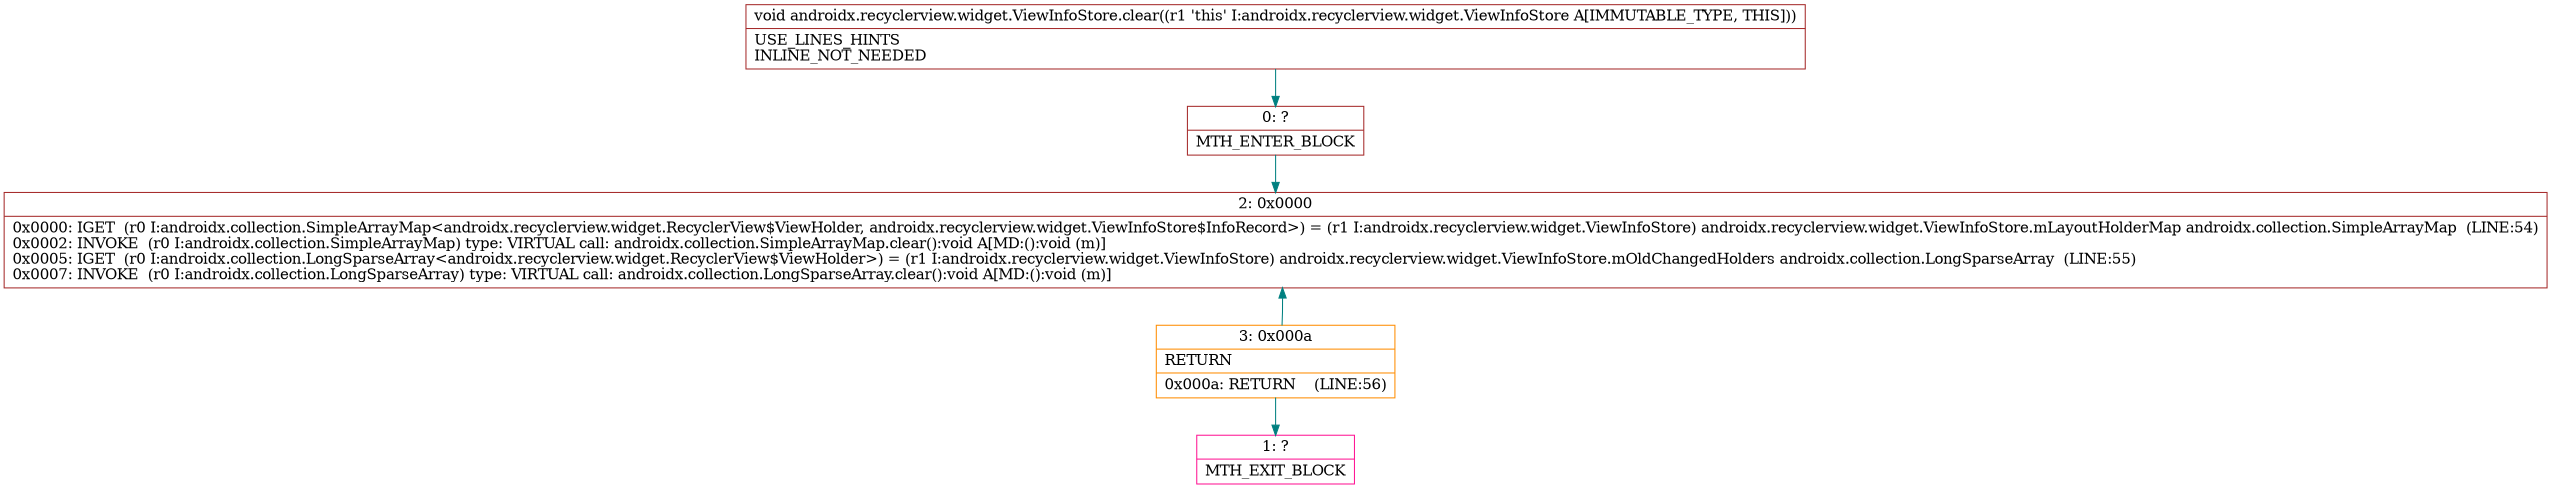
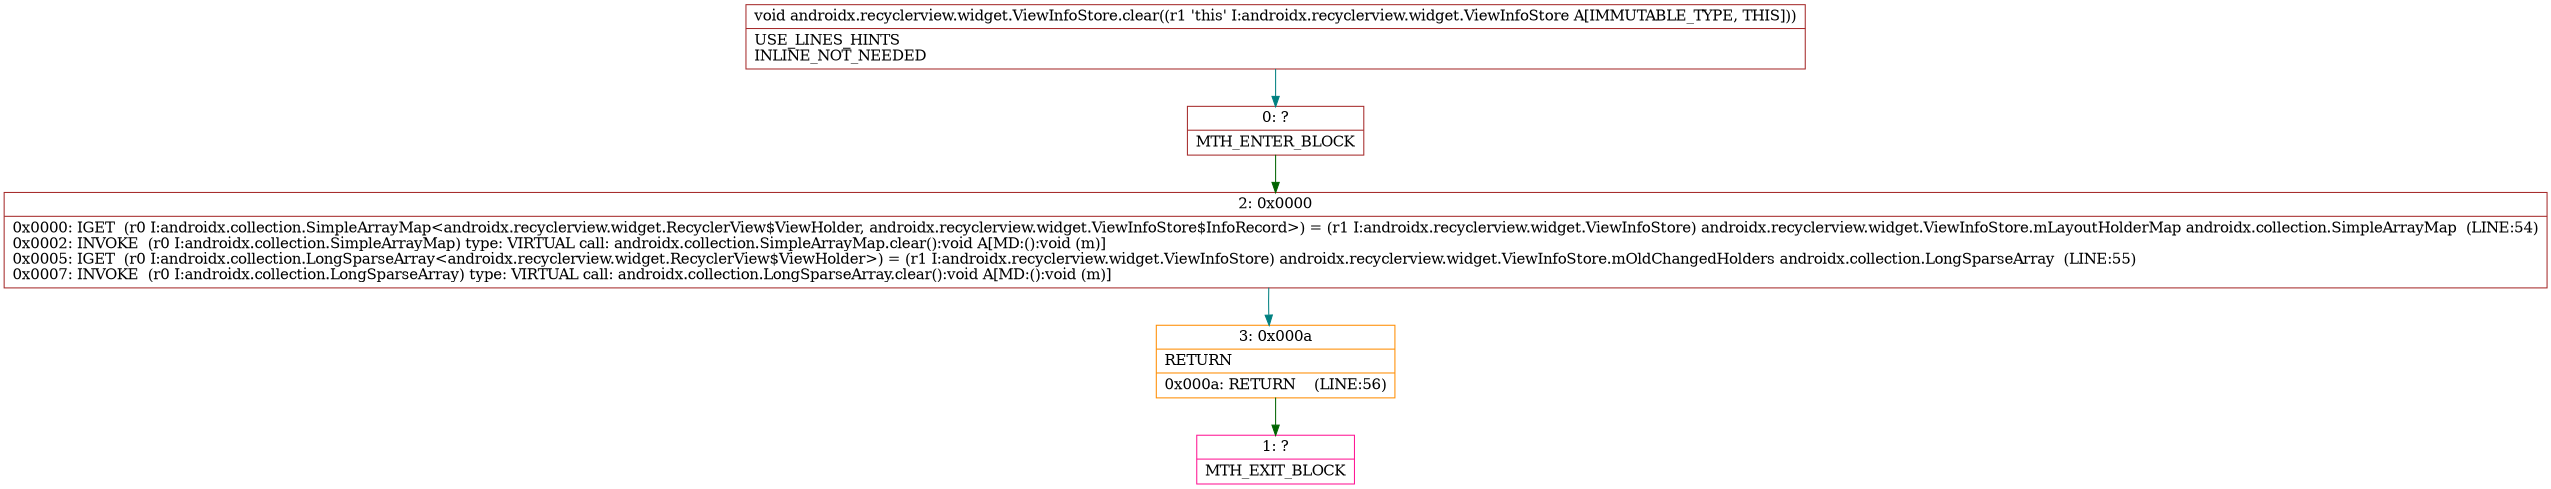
edge "0: ?" -> "2: 0x0000": color teal -> darkgreen
edge "3: 0x000a" -> "2: 0x0000": reversed
edge "3: 0x000a" -> "1: ?": color teal -> darkgreen
